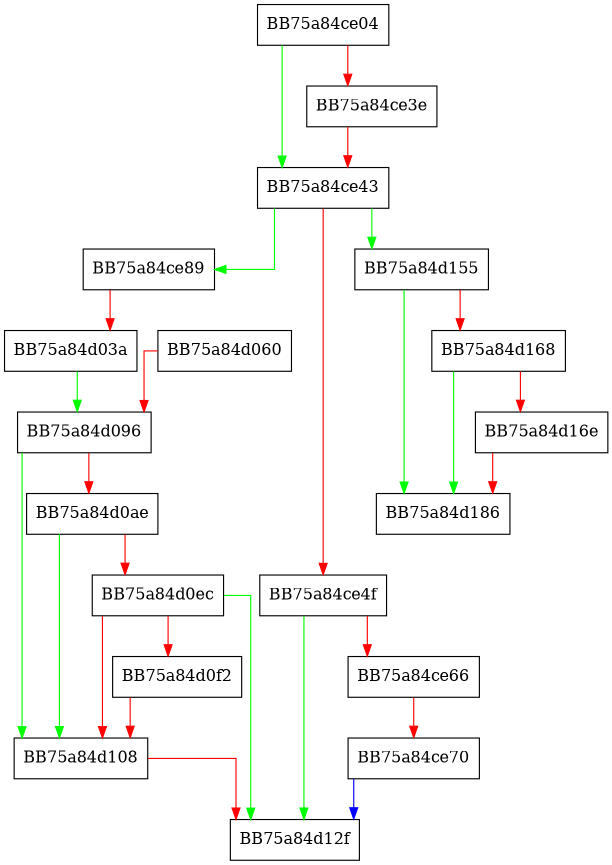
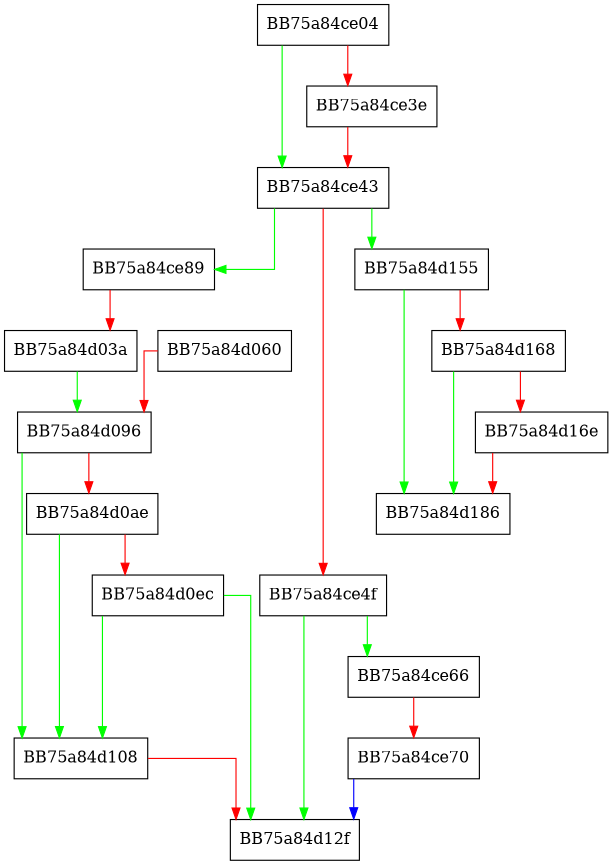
edge "BB75a84ce4f" -> "BB75a84ce66": color red -> green
edge "BB75a84d0ec" -> "BB75a84d108": color red -> green
node "BB75a84d0f2": removed
